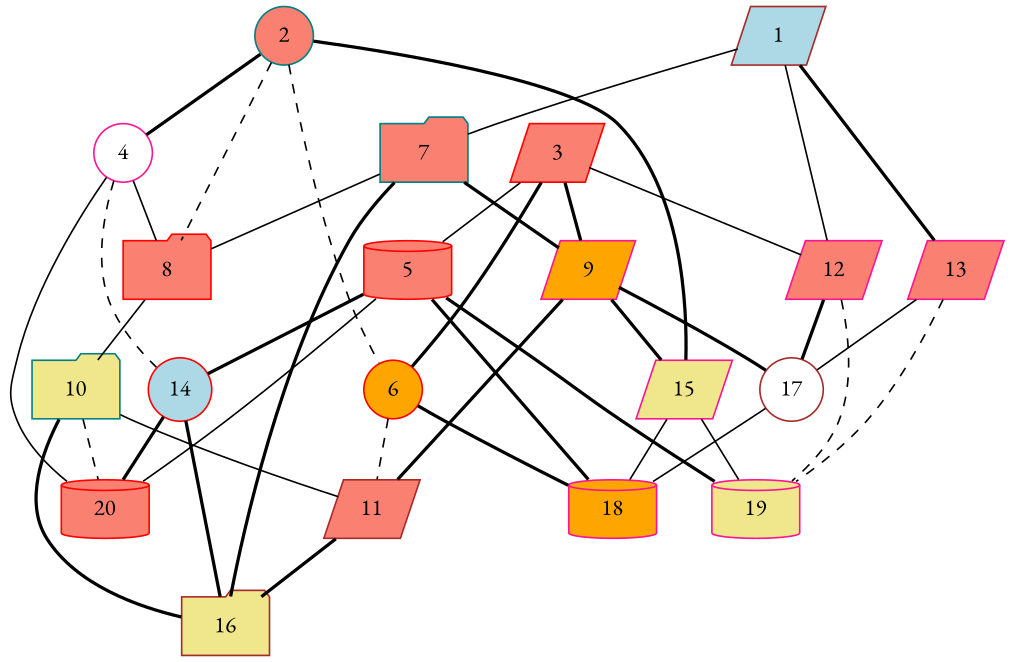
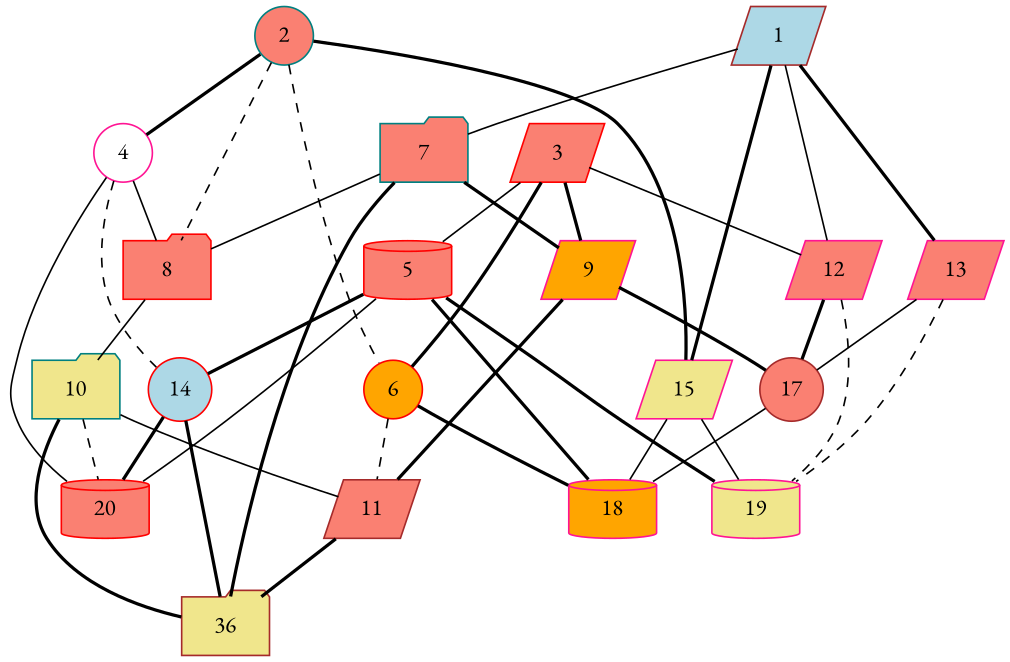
edge "9" -- "15": now "1" -- "15"
node "17": fillcolor white -> salmon
node "16": label "16" -> "36"
